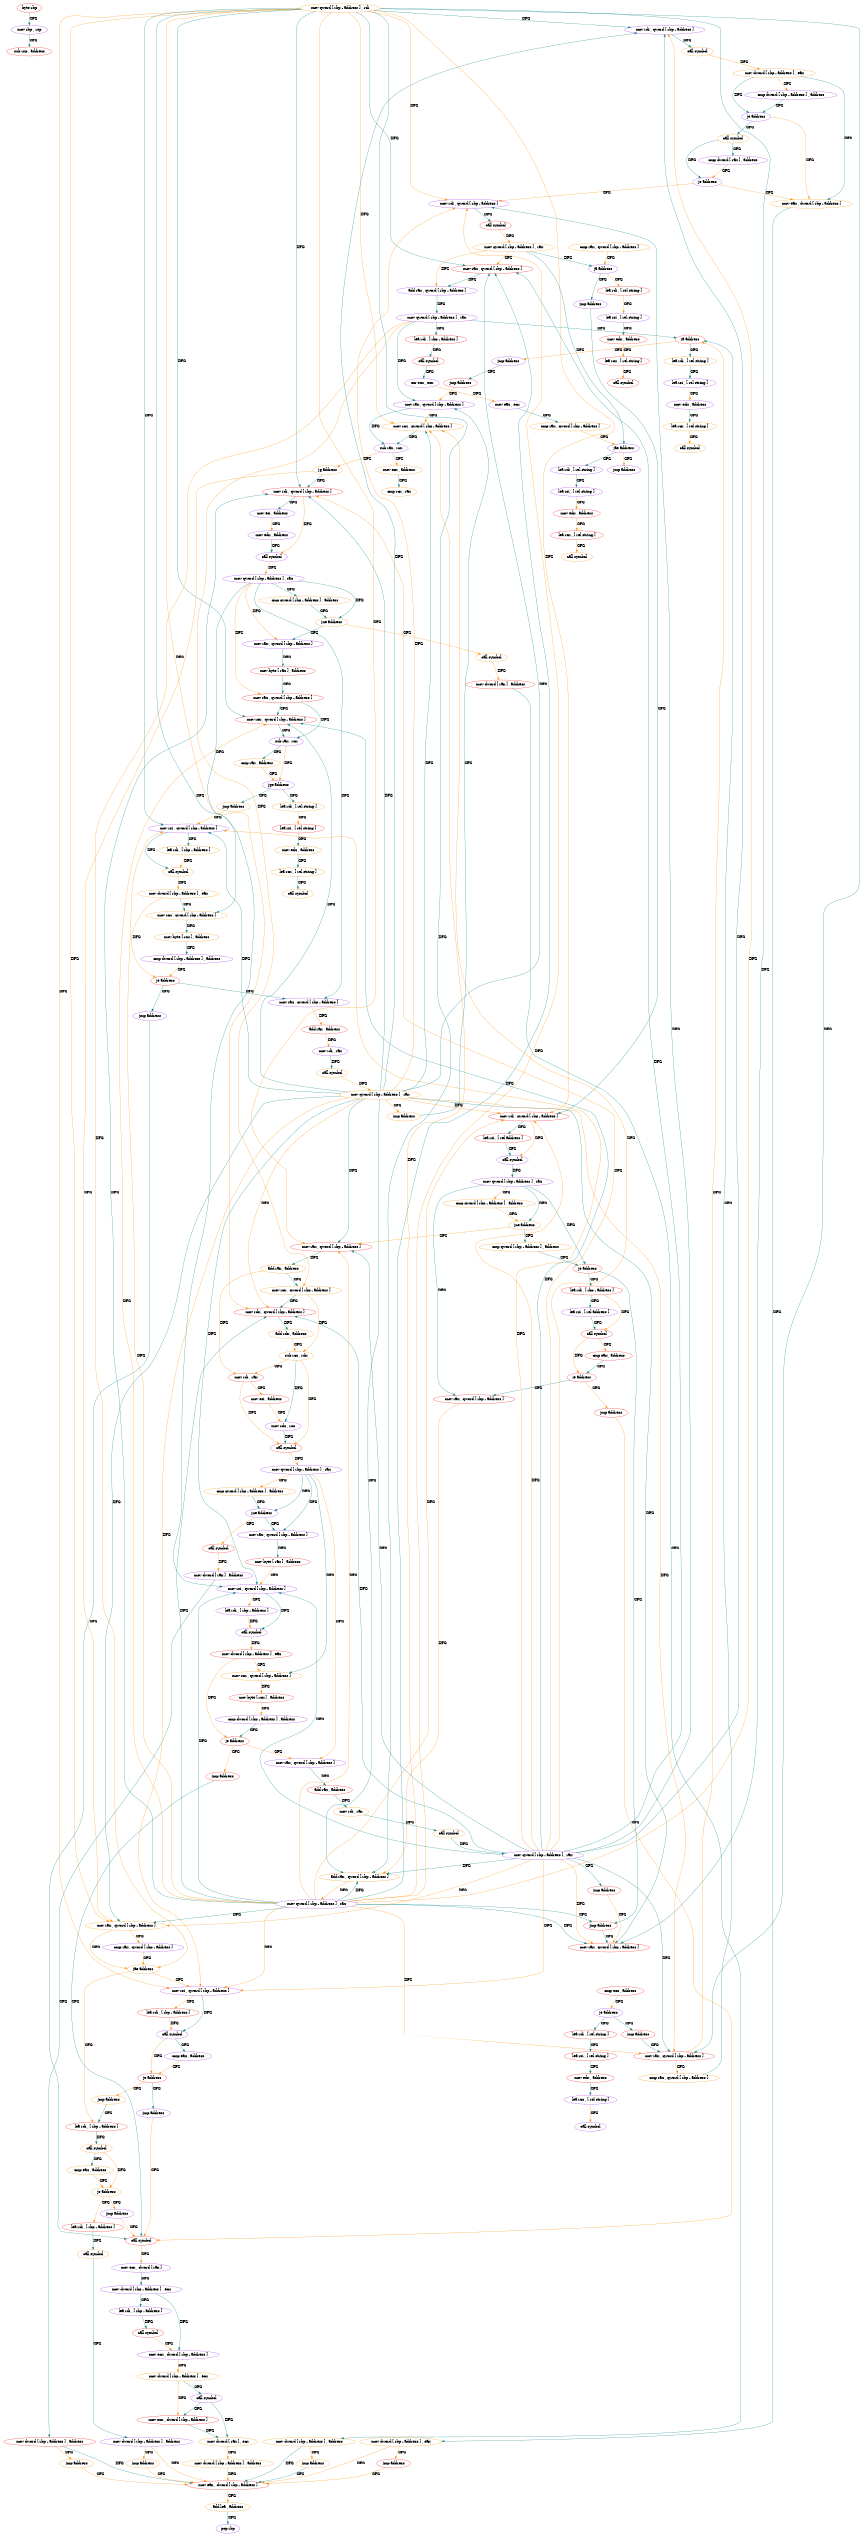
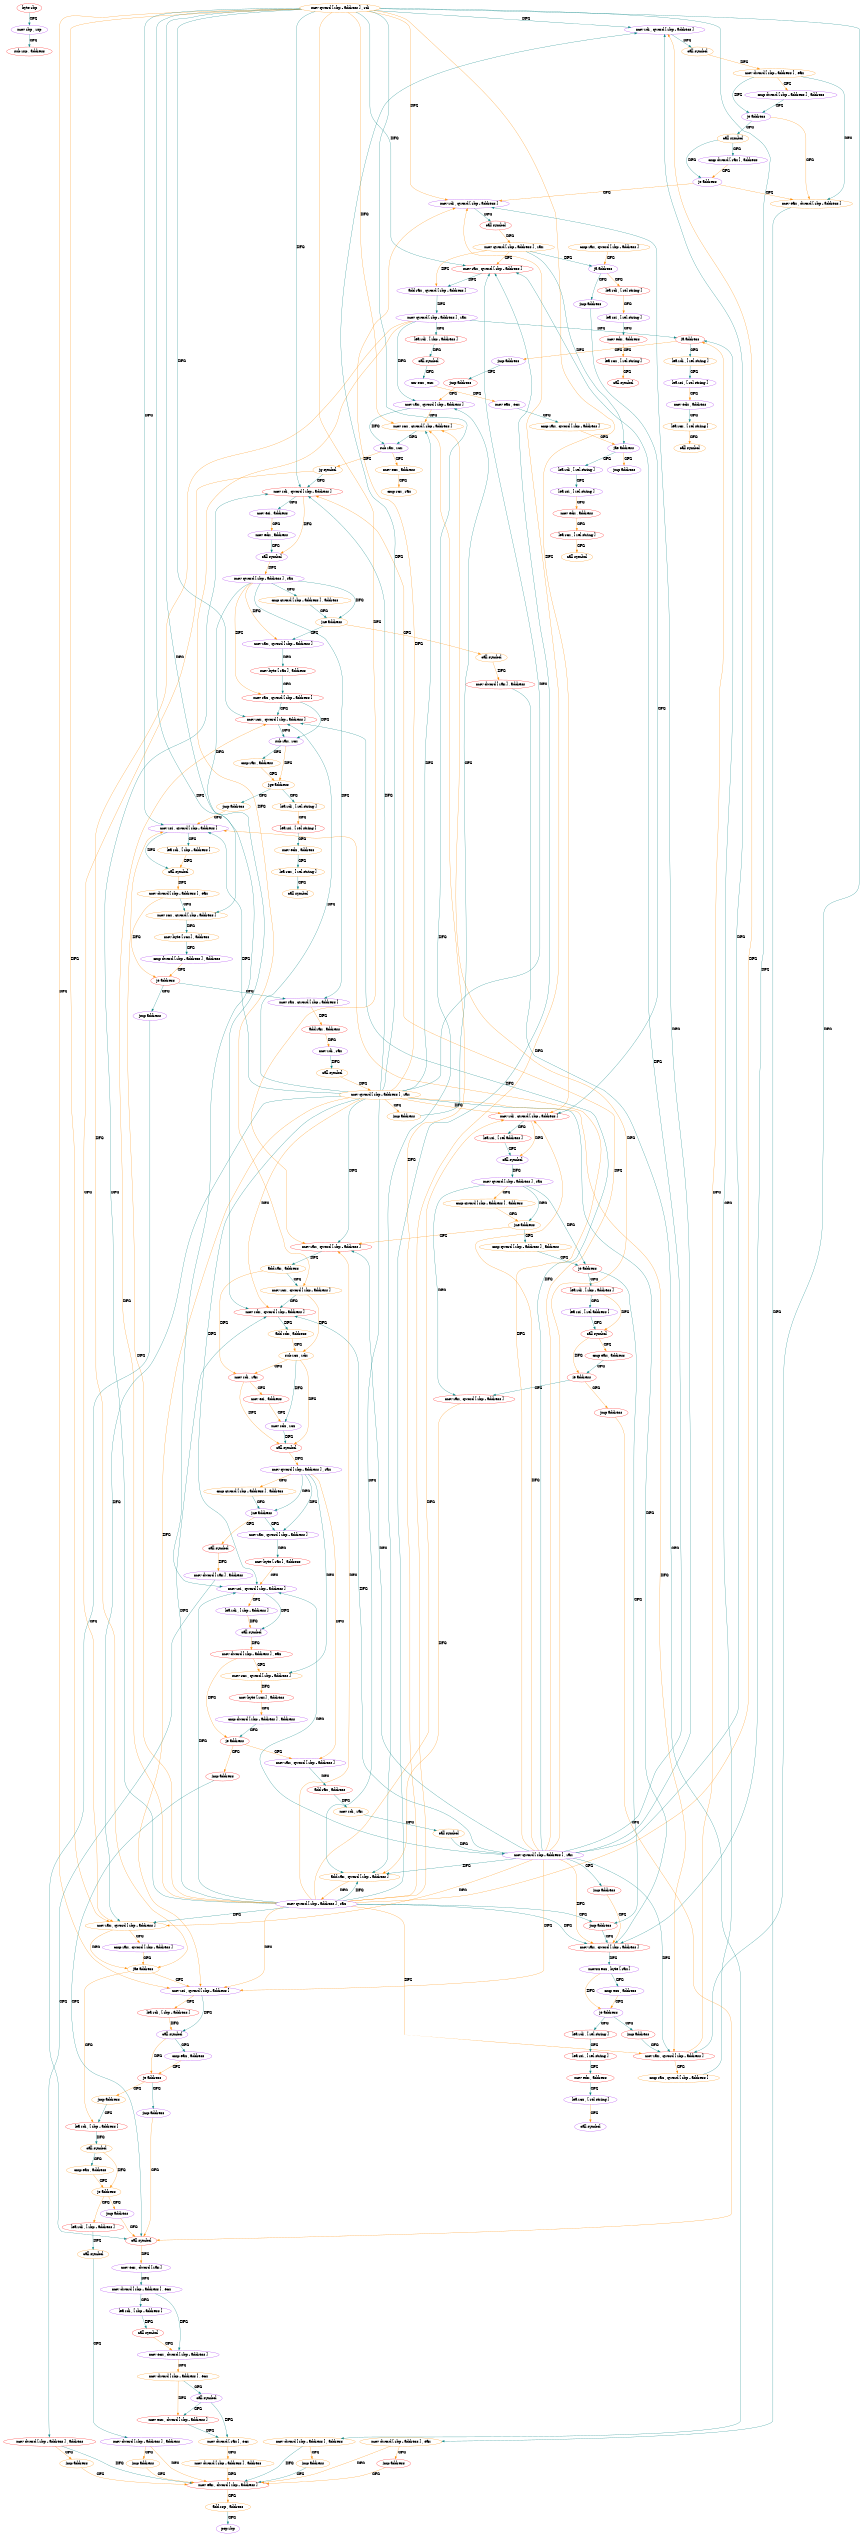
node "jg address": label "jg address" -> "jg symbol"
edge "mov ecx , address" -> "cmp rcx , rax": color teal -> darkorange
edge "mov qword [ rbp - address ] , rdi" -> "mov rdx , qword [ rbp - address ]": color darkorange -> teal
node "jge address": color purple -> darkorange
node "movsx ecx , byte [ rax ]": added
node "cmp ecx , address": color red -> purple
node "add lea , address": label "add lea , address" -> "add rsp , address"
